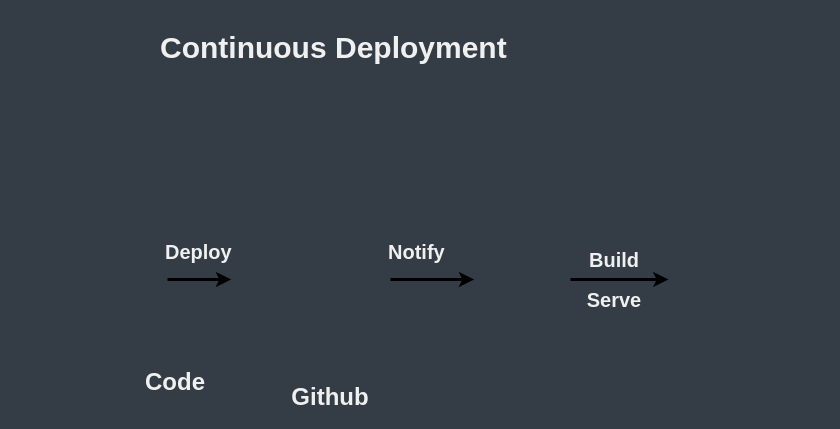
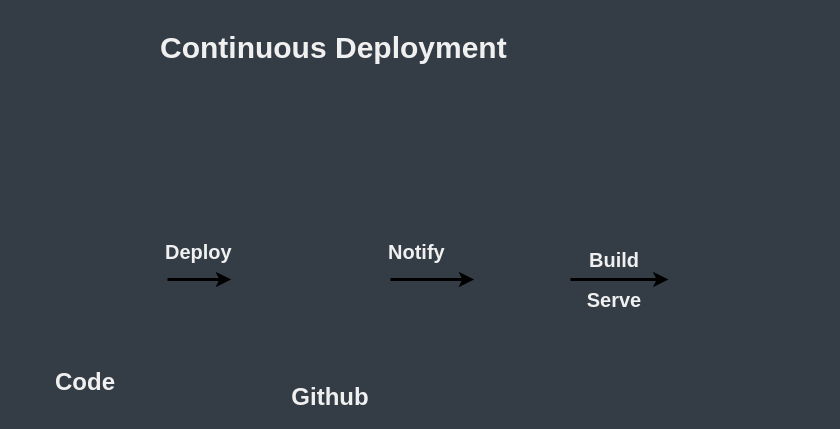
node "Code": moved (176, 383) -> (86, 383)
